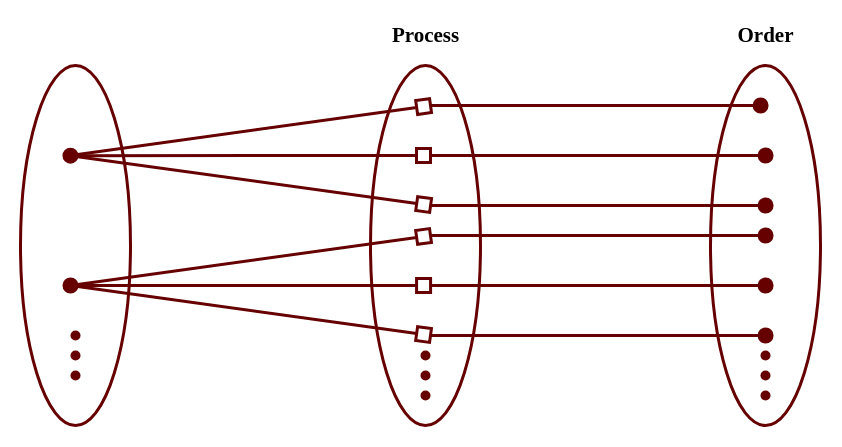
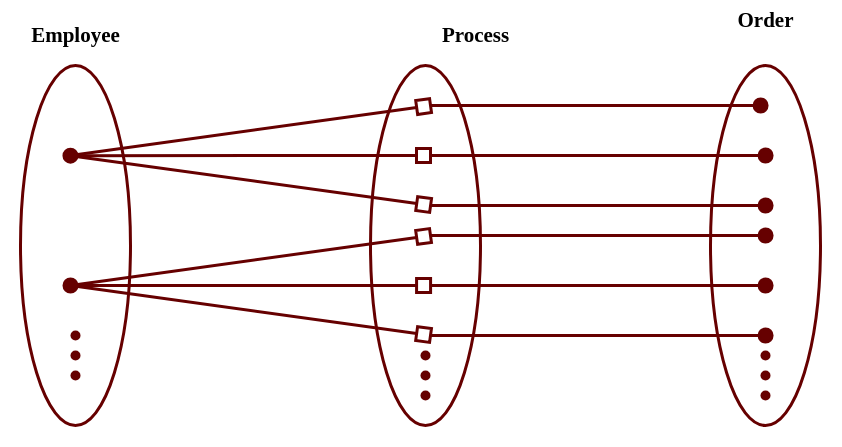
node "Employee": added
node "Process": moved (426, 36) -> (476, 36)
node "Order": moved (766, 36) -> (766, 21)
